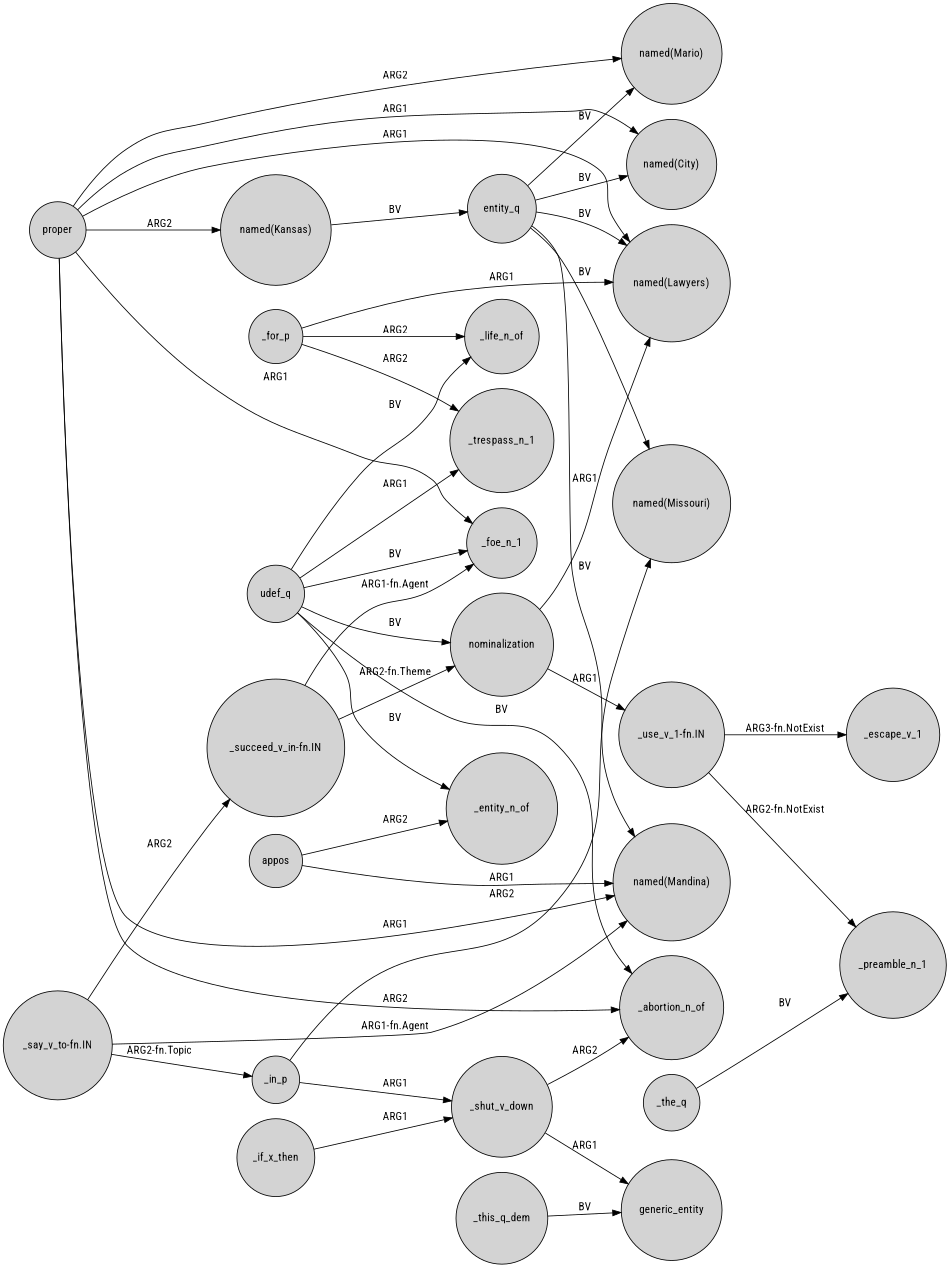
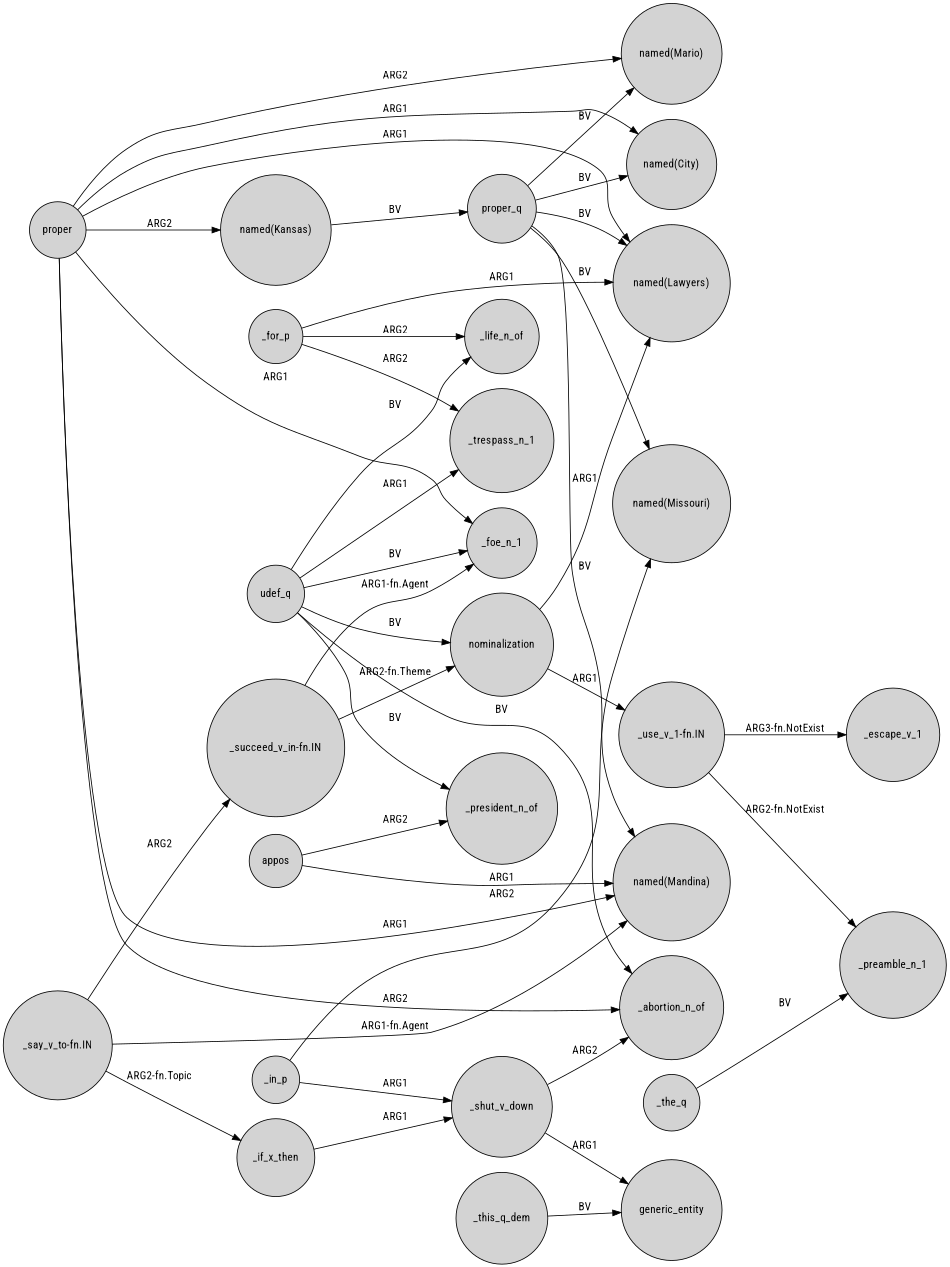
node "entity_q": label "entity_q" -> "proper_q"
node "_entity_n_of": label "_entity_n_of" -> "_president_n_of"
edge "_say_v_to-fn.IN" -> "_in_p": now "_say_v_to-fn.IN" -> "_if_x_then"
